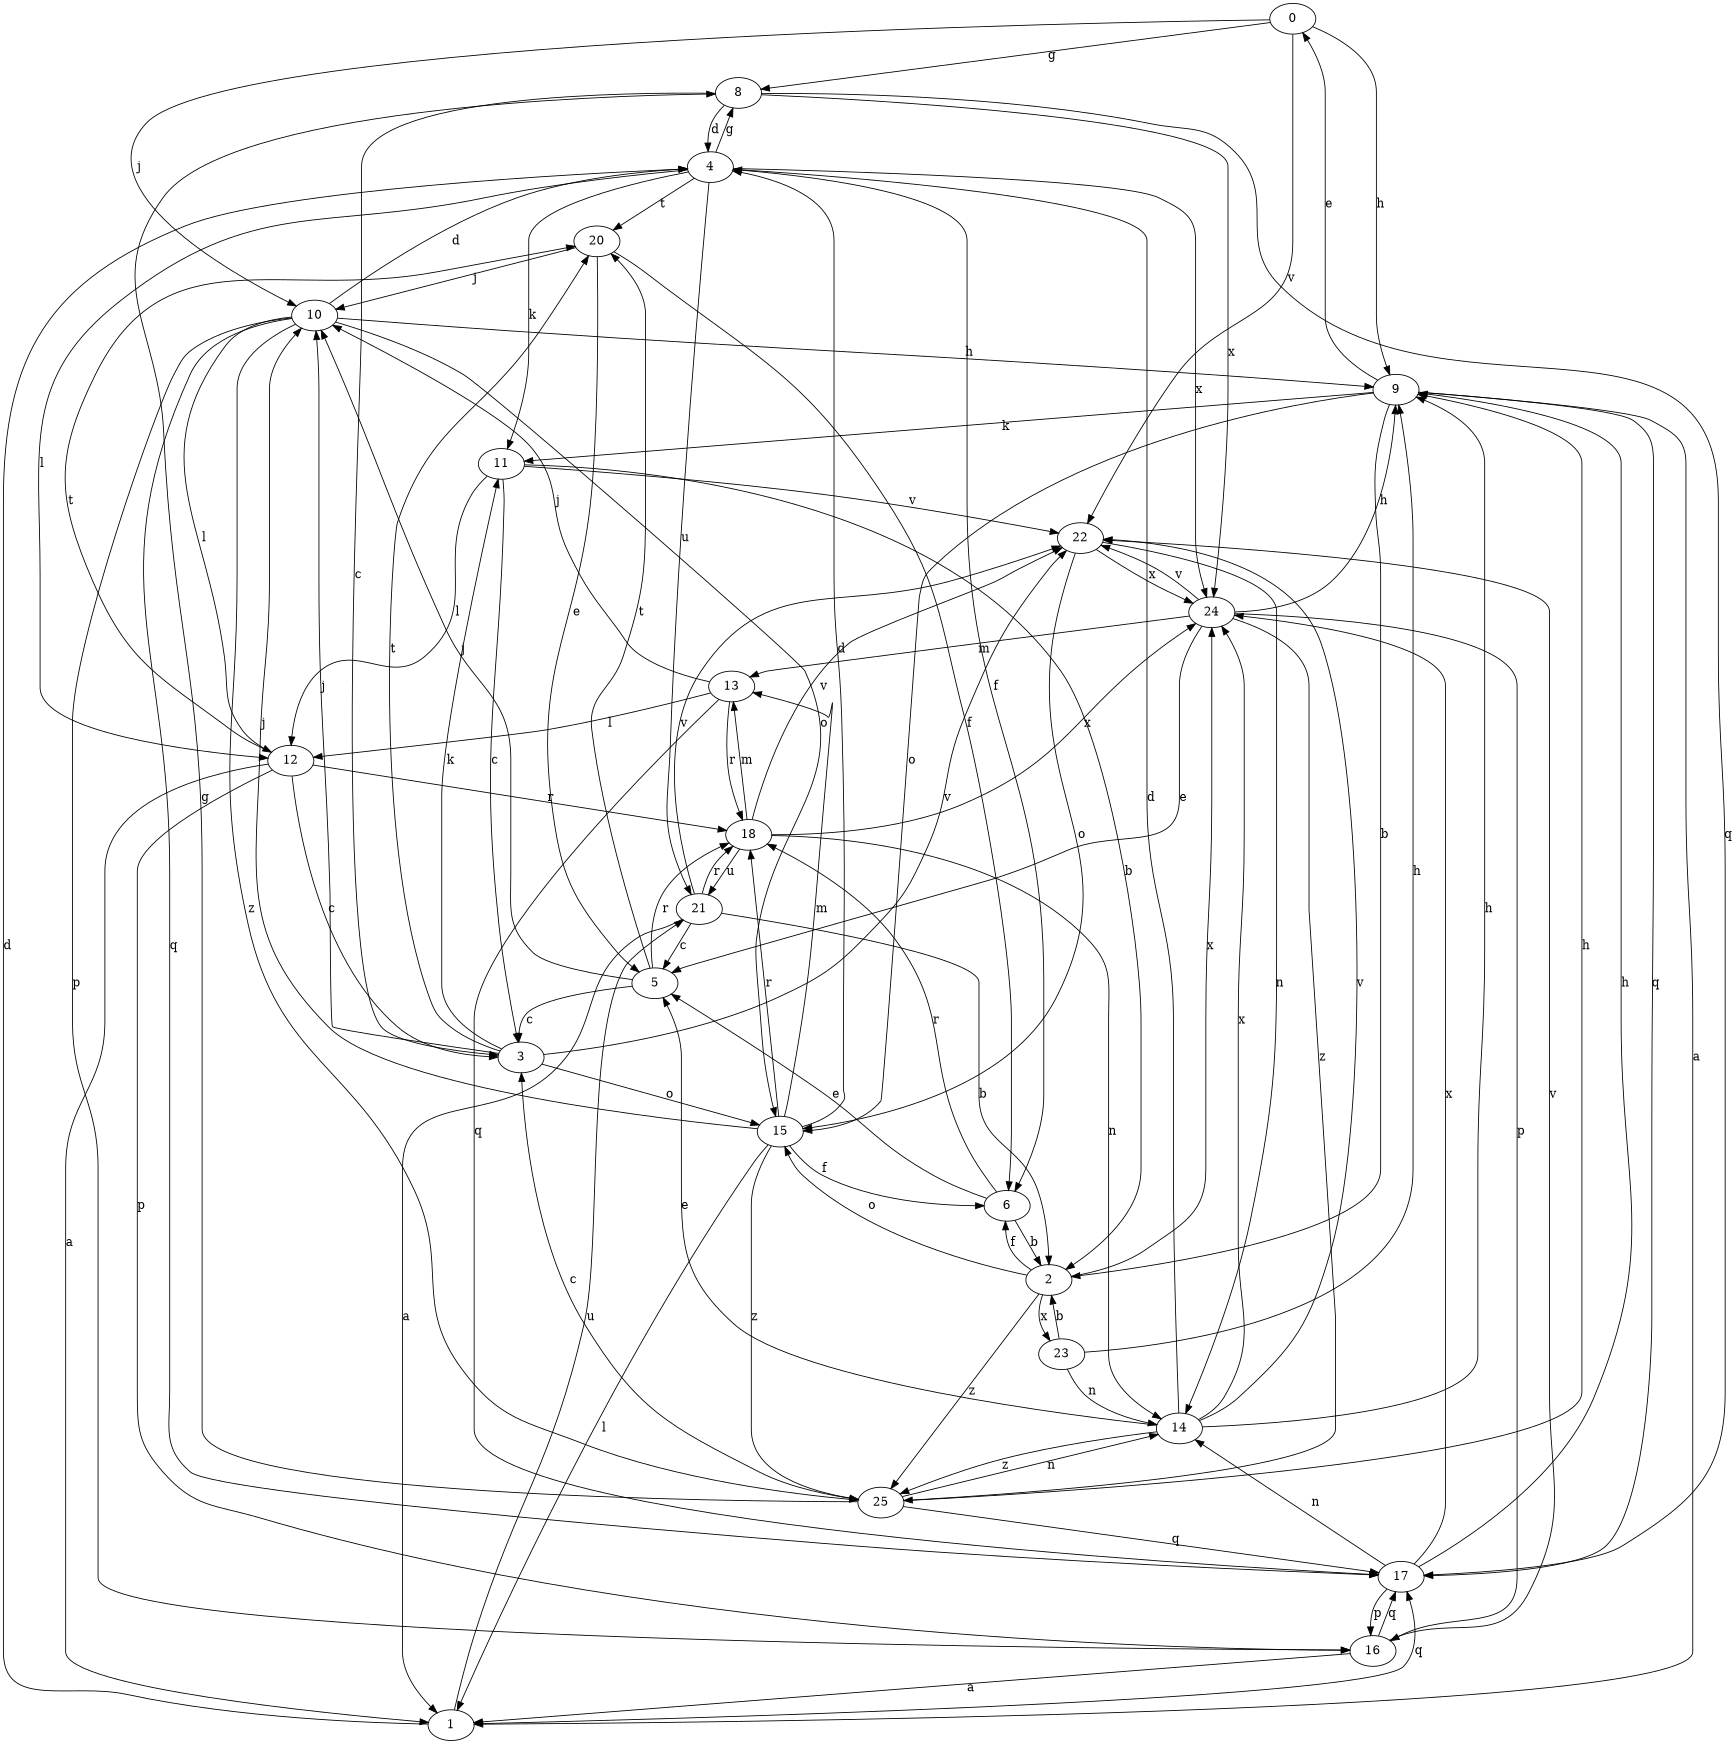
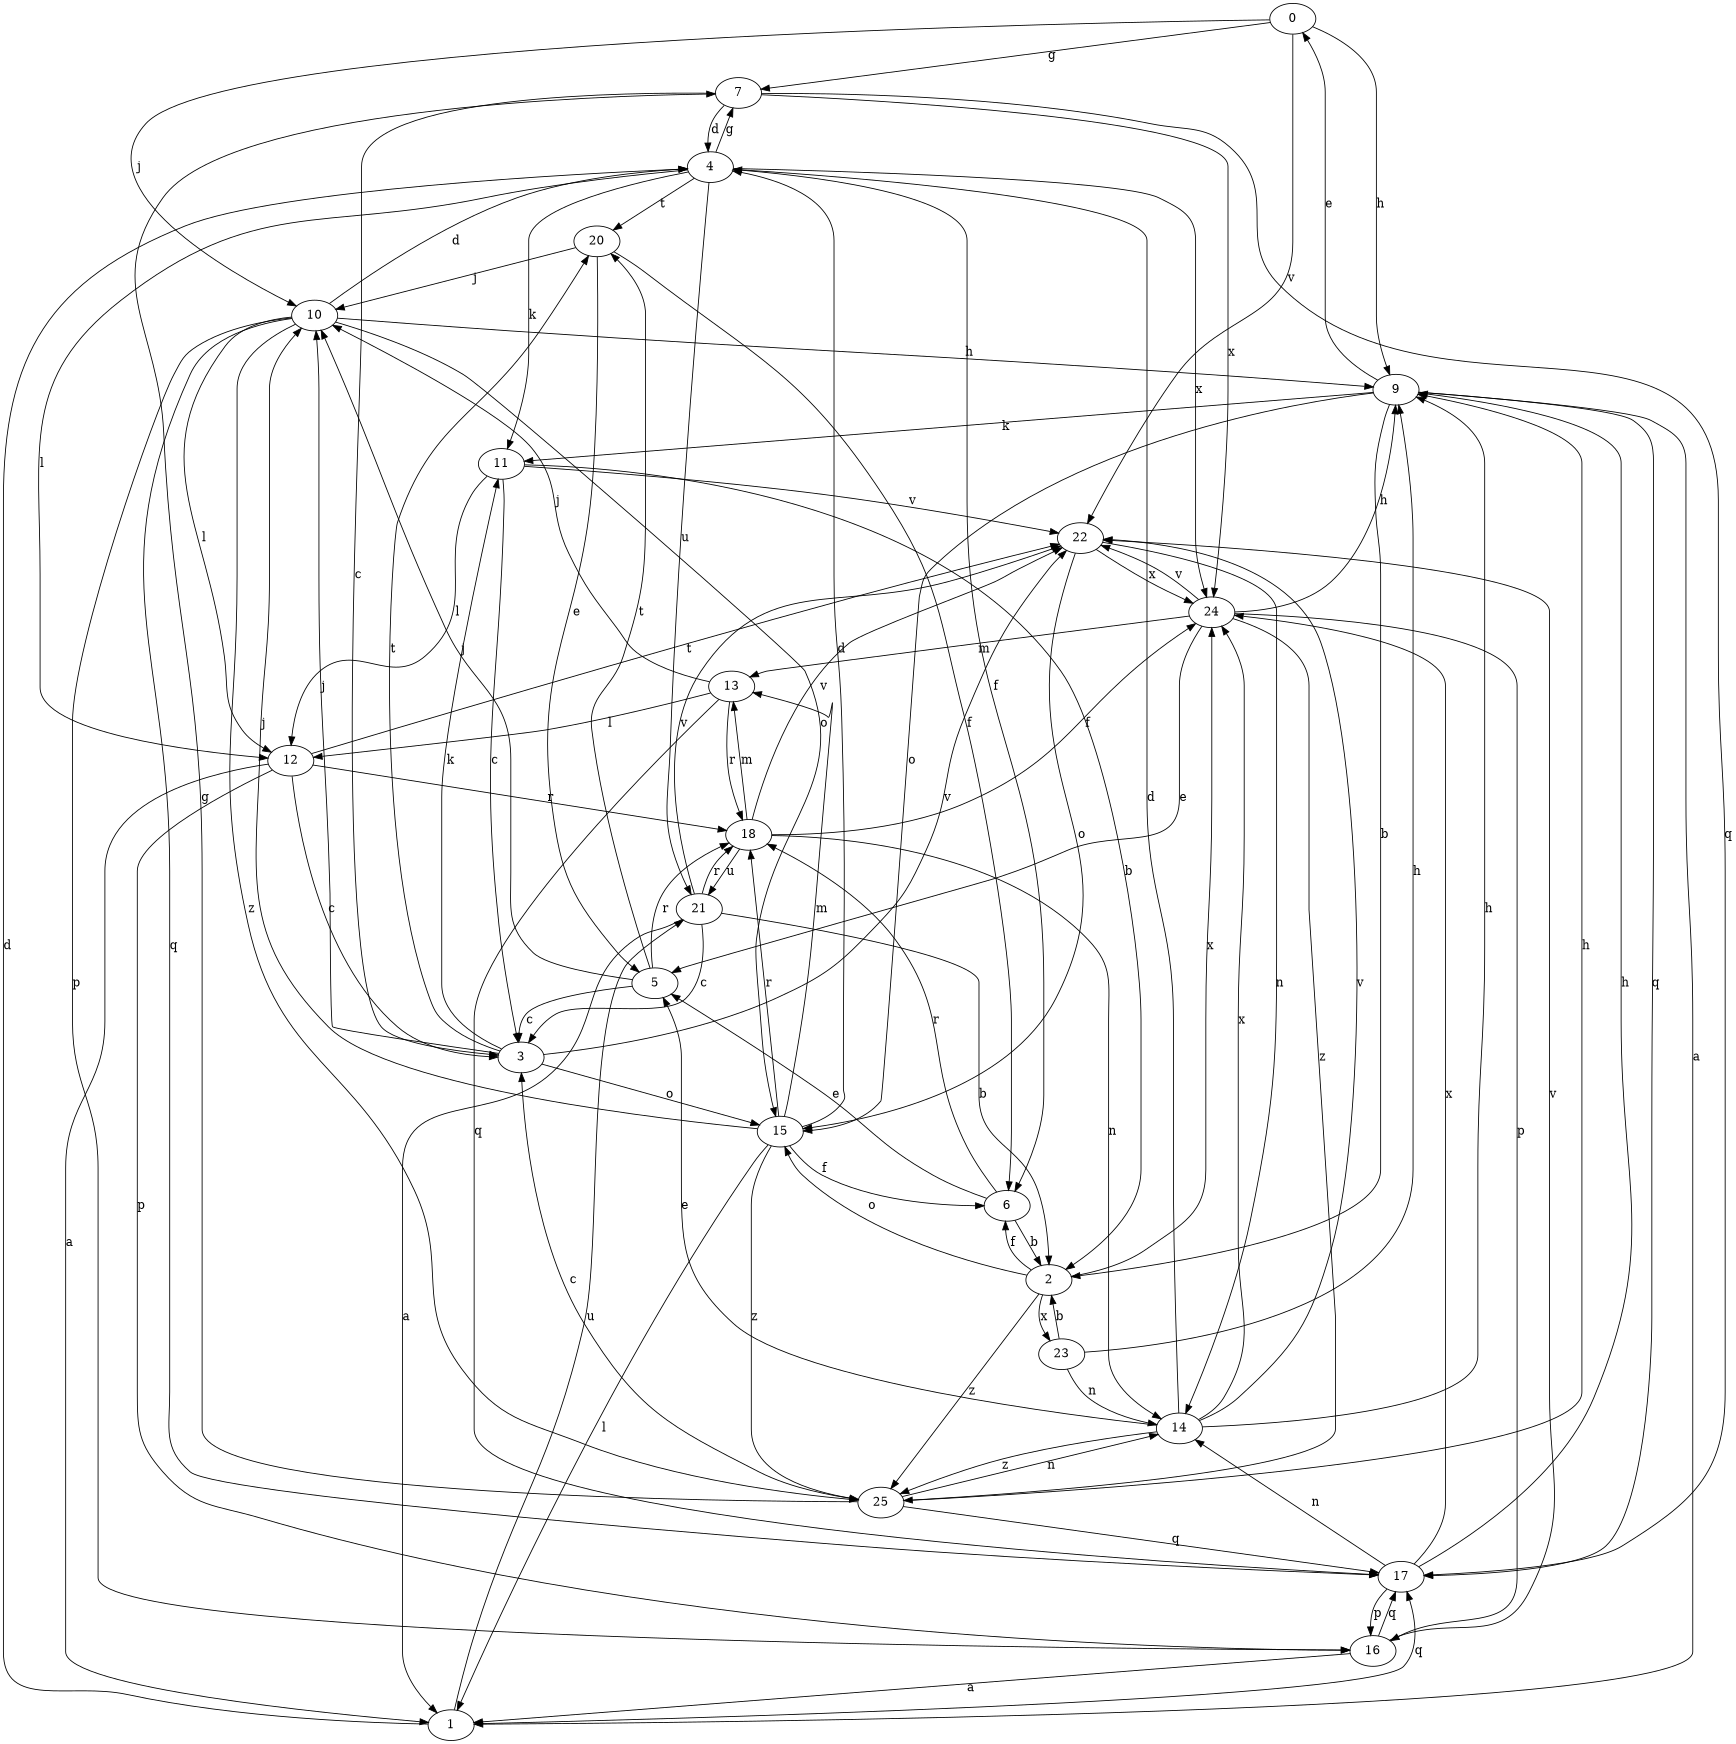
node "8": label "8" -> "7"
edge "12" -> "20": now "12" -> "22"
edge "18" -> "24": label "x" -> "f"
edge "21" -> "5": now "21" -> "3"
